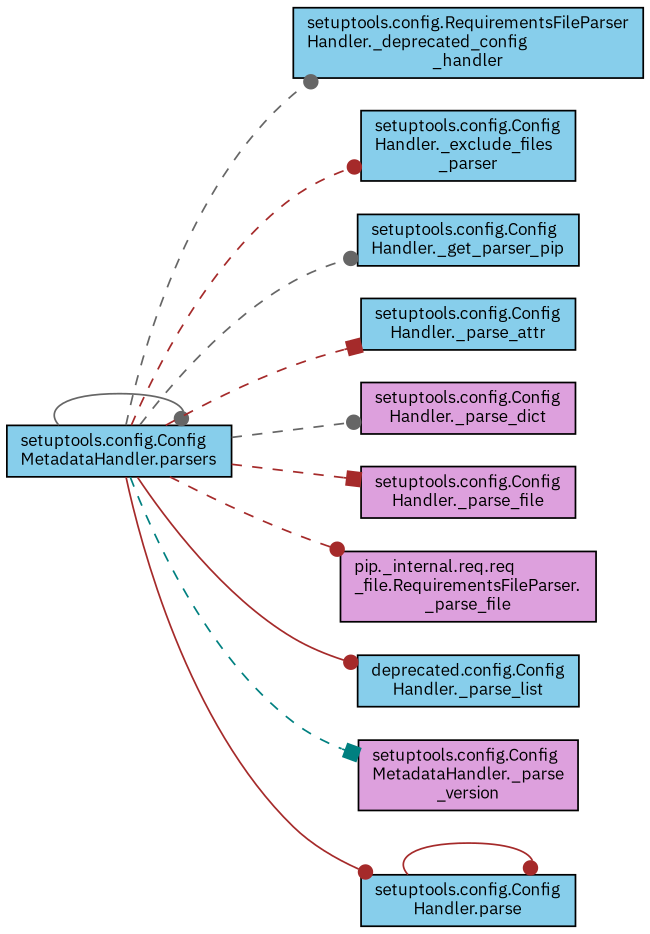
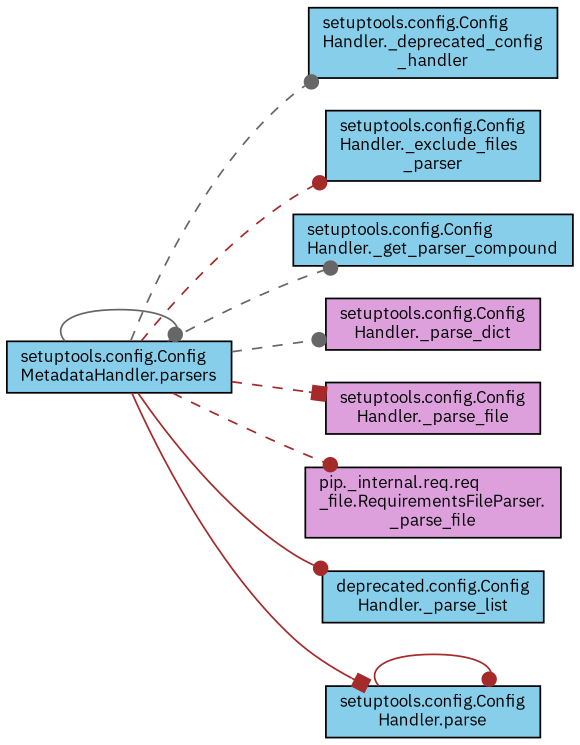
node "setuptools.config.RequirementsFileParser Handler._deprecated_config _handler": label "setuptools.config.RequirementsFileParser Handler._deprecated_config _handler" -> "setuptools.config.Config Handler._deprecated_config _handler"
node "setuptools.config.Config Handler._get_parser_pip": label "setuptools.config.Config Handler._get_parser_pip" -> "setuptools.config.Config Handler._get_parser_compound"
node "setuptools.config.Config Handler._parse_attr": removed
edge "setuptools.config.Config MetadataHandler.parsers" -> "setuptools.config.Config Handler.parse": arrowhead dot -> box
node "setuptools.config.Config MetadataHandler._parse _version": removed
